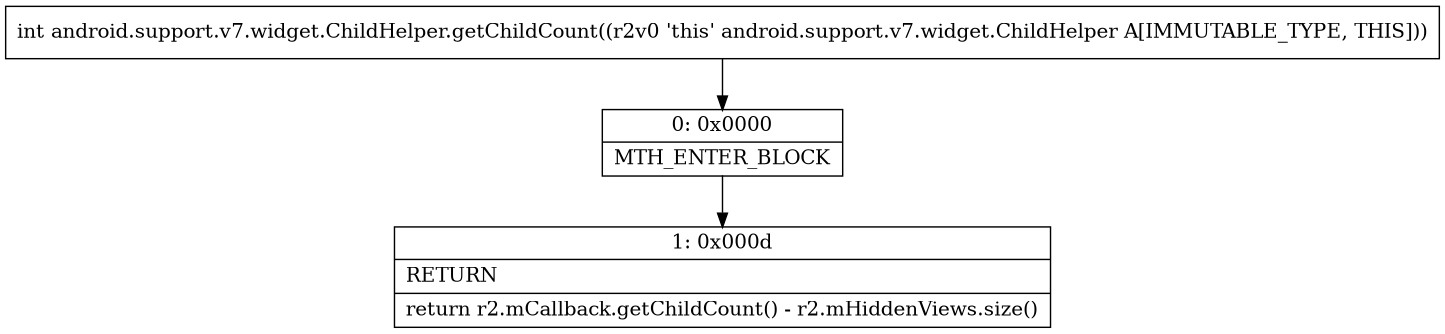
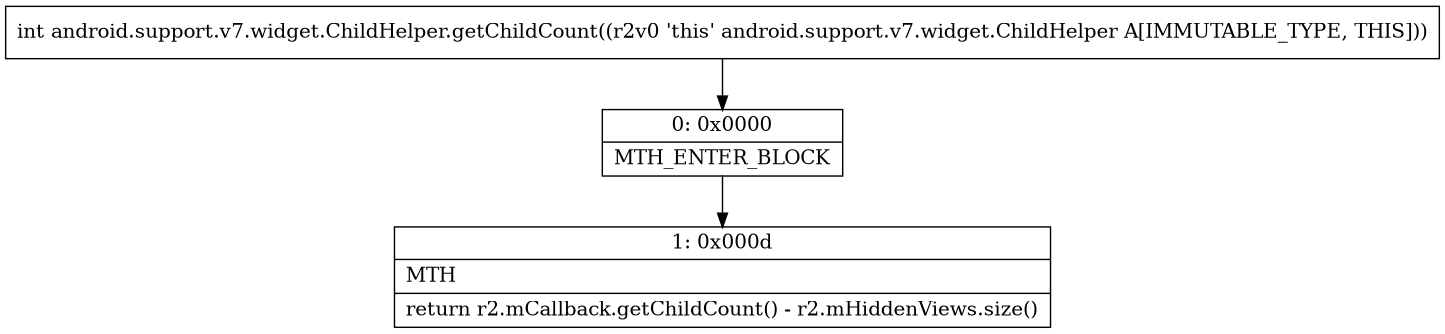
node "1: 0x000d": text "RETURN" -> "MTH"
